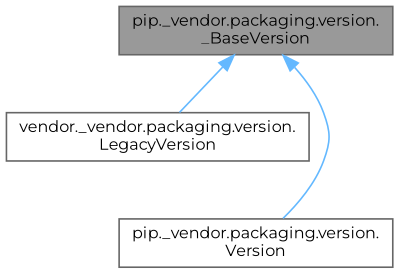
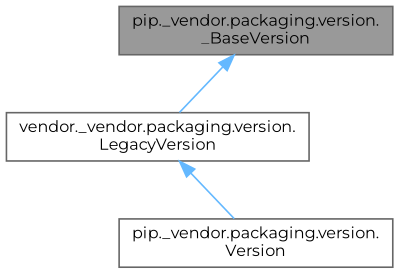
edge "pip._vendor.packaging.version. Version" -> "pip._vendor.packaging.version. _BaseVersion": now "pip._vendor.packaging.version. Version" -> "vendor._vendor.packaging.version. LegacyVersion"
